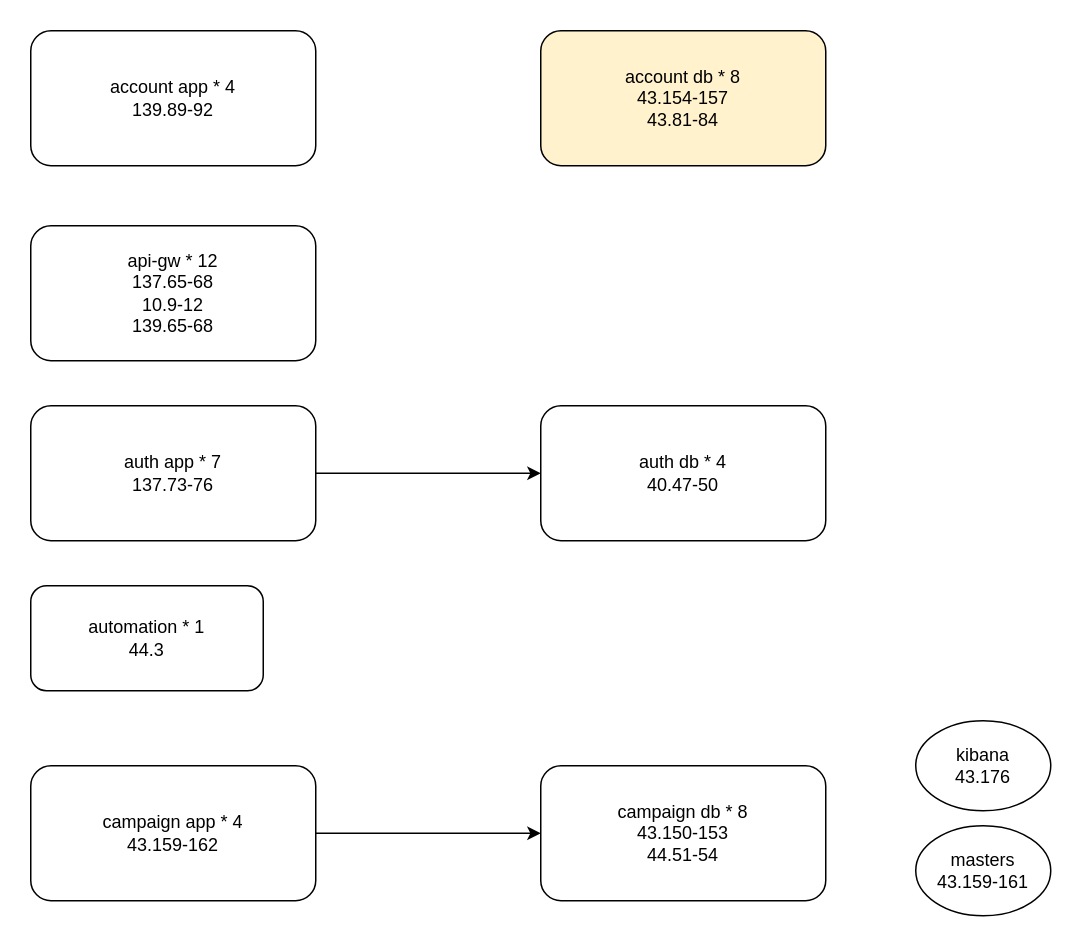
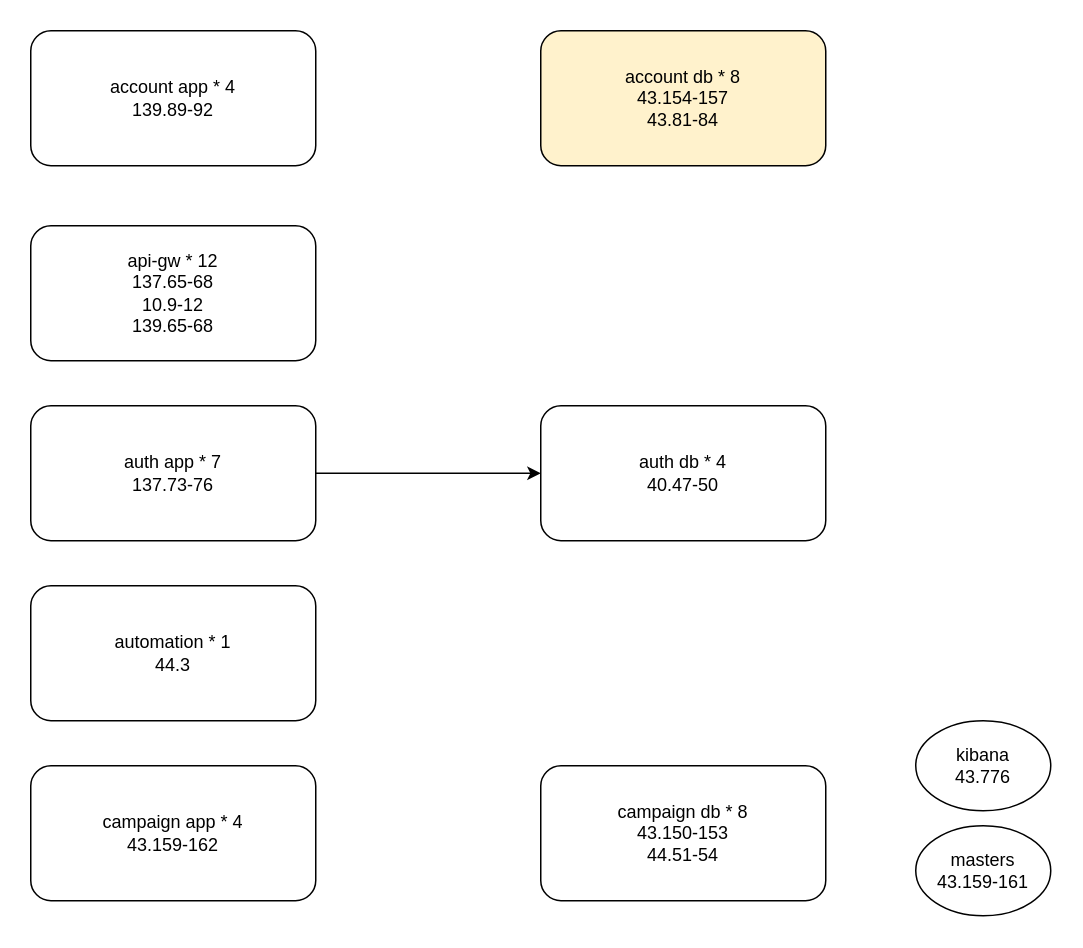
node "automation * 1 44.3": size 233x105 -> 285x135
node "kibana 43.176": label "kibana 43.176" -> "kibana 43.776"
edge "campaign app * 4 43.159-162" -> "campaign db * 8 43.150-153 44.51-54": removed
